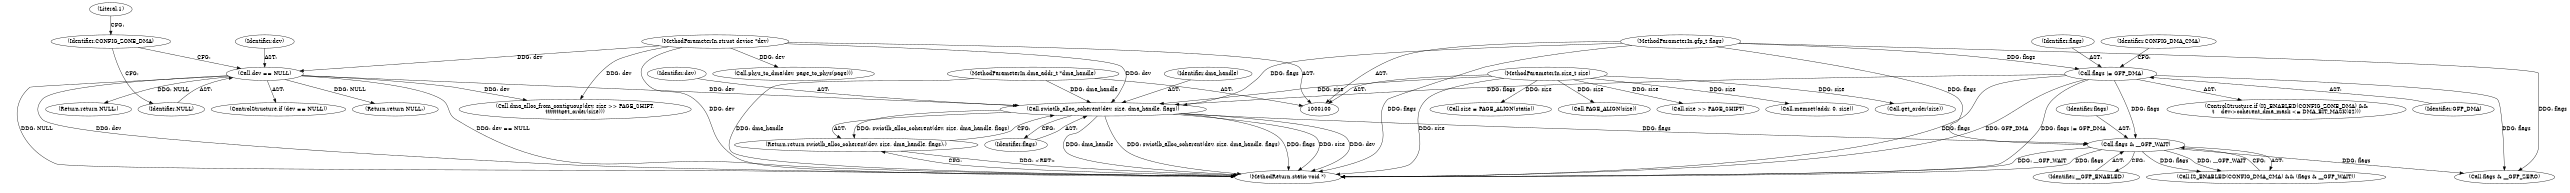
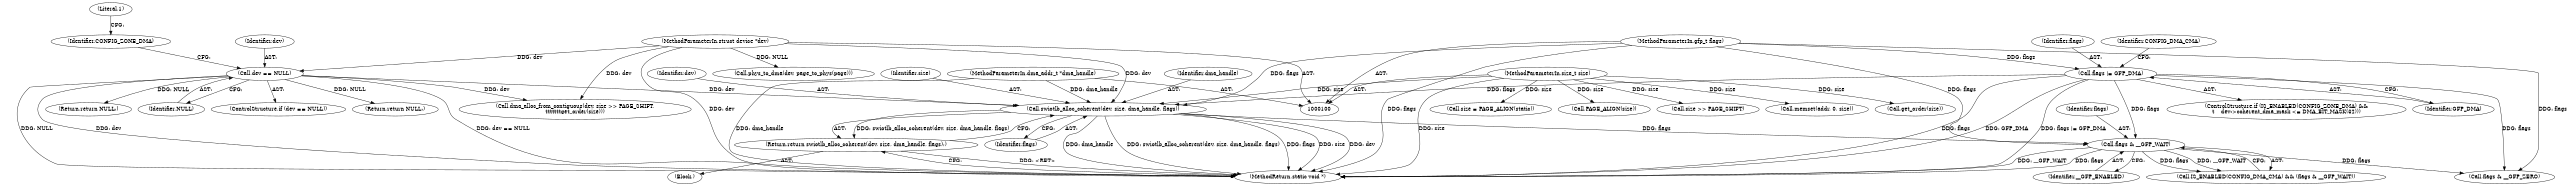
edge "(MethodParameterIn,struct device *dev)" -> "(Call,phys_to_dma(dev, page_to_phys(page)))": label "DDG: dev" -> "DDG: NULL"
node "(Identifier,size)": added
edge "(Identifier,CONFIG_ZONE_DMA)" -> "(Identifier,NULL)": now "(Call,dev == NULL)" -> "(Identifier,NULL)"
edge "(Call,flags |= GFP_DMA)" -> "(Identifier,GFP_DMA)": added, label "CFG:"
node "(Block,)": added
